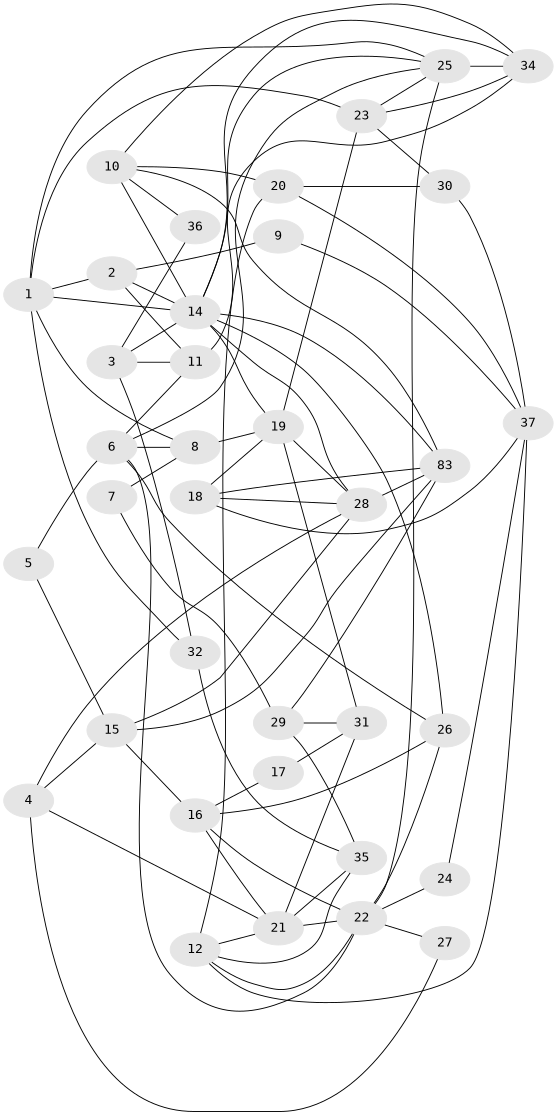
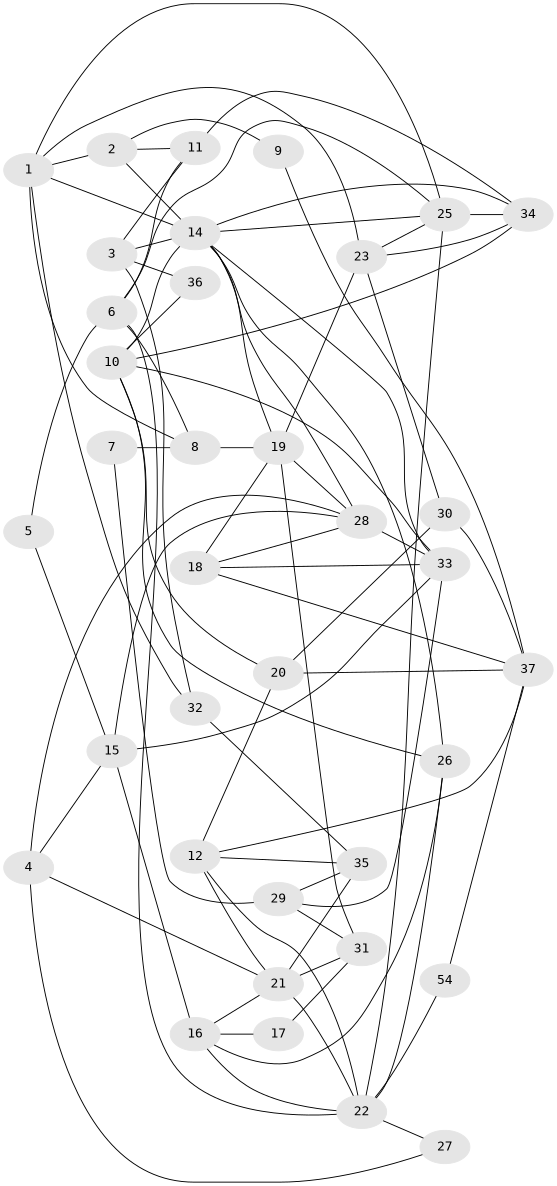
node "83": label "83" -> "33"
edge "6" -- "26": now "10" -- "26"
node "24": label "24" -> "54"
